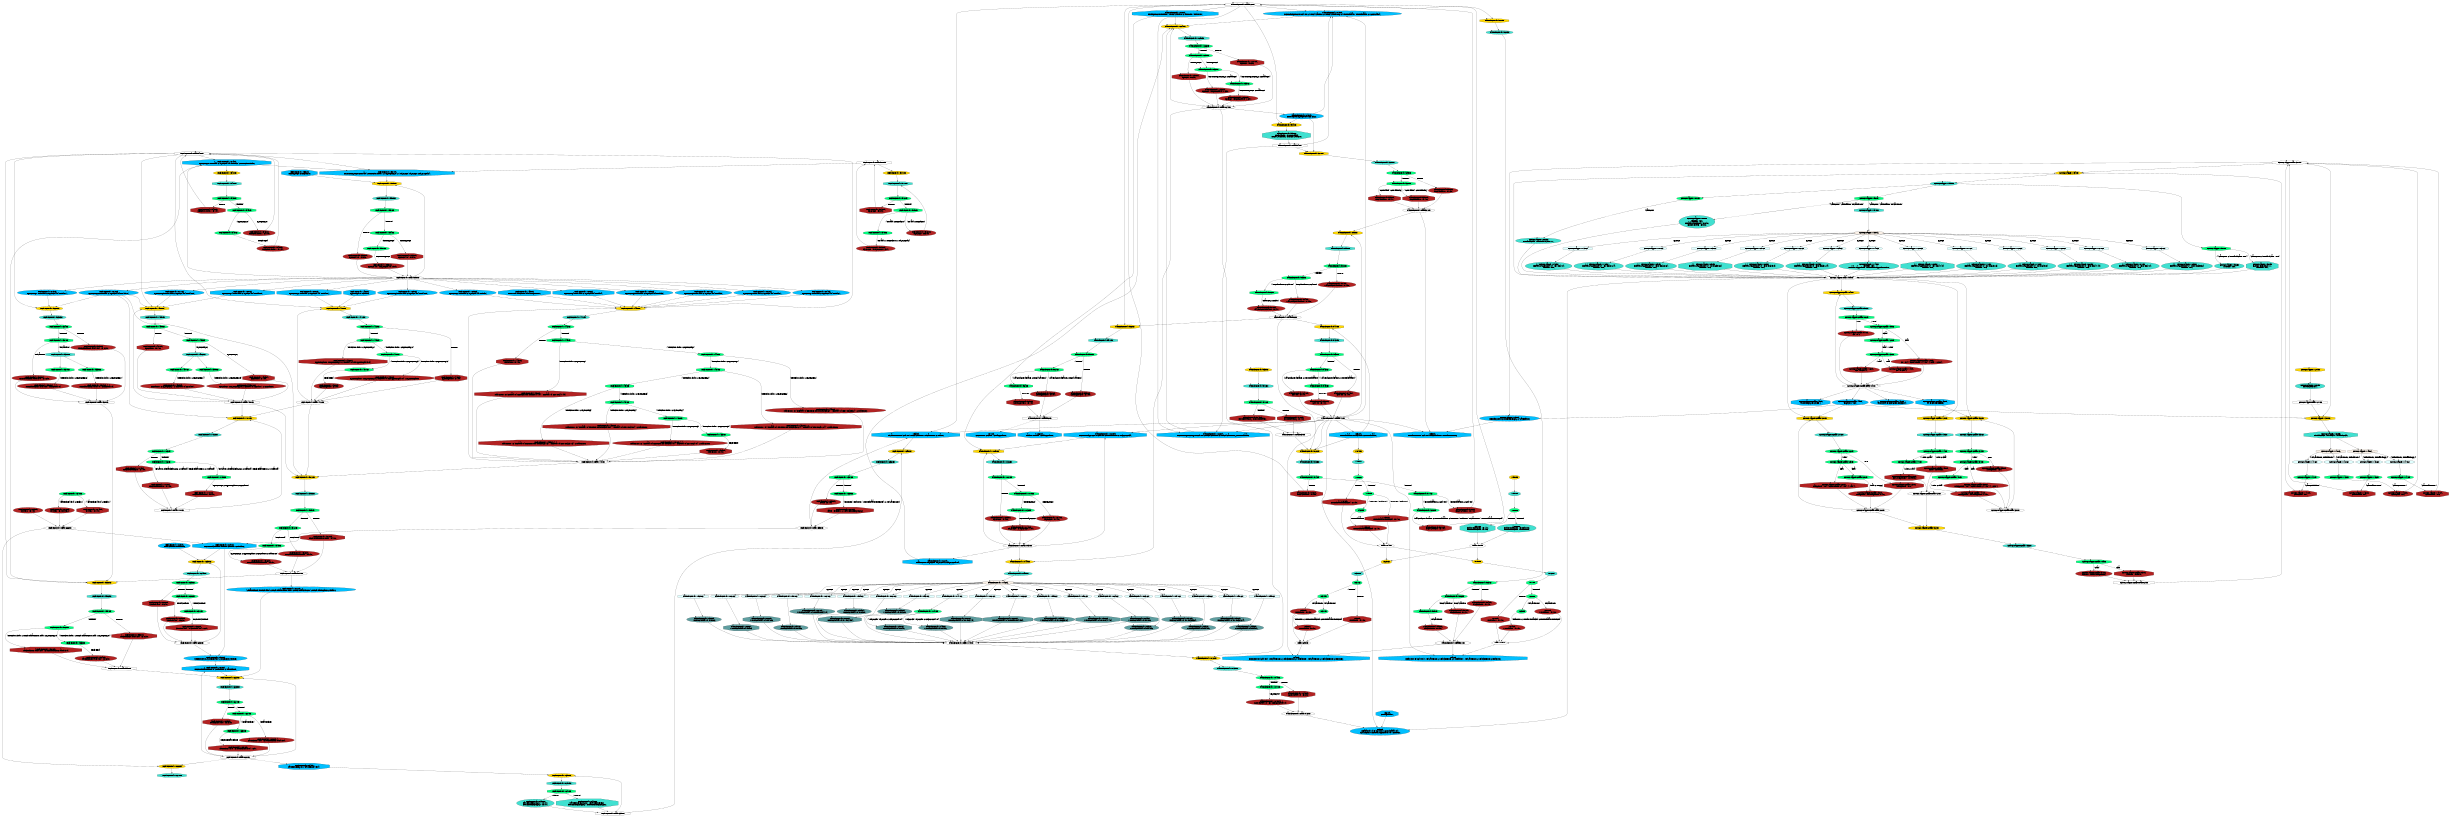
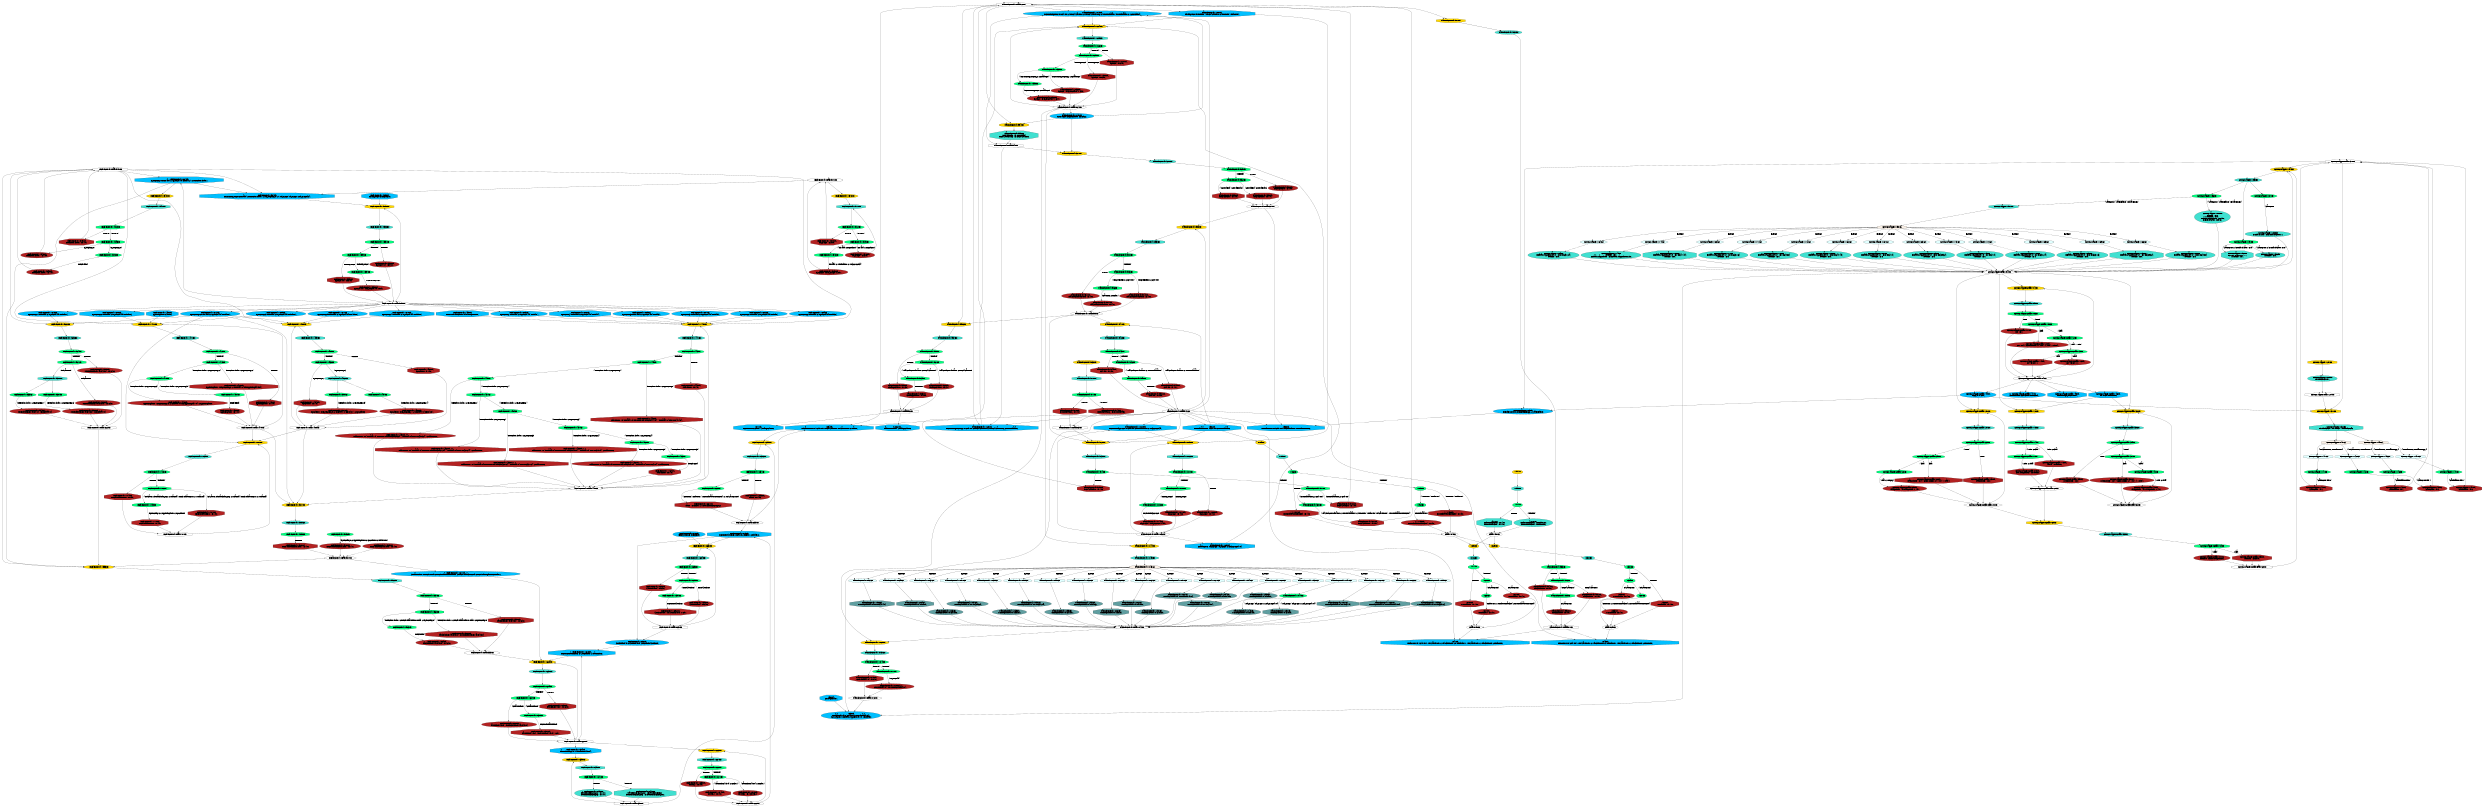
node "receivecontrol1.1512:IF": removed
node "receivecontrol1.1668:IF": added
